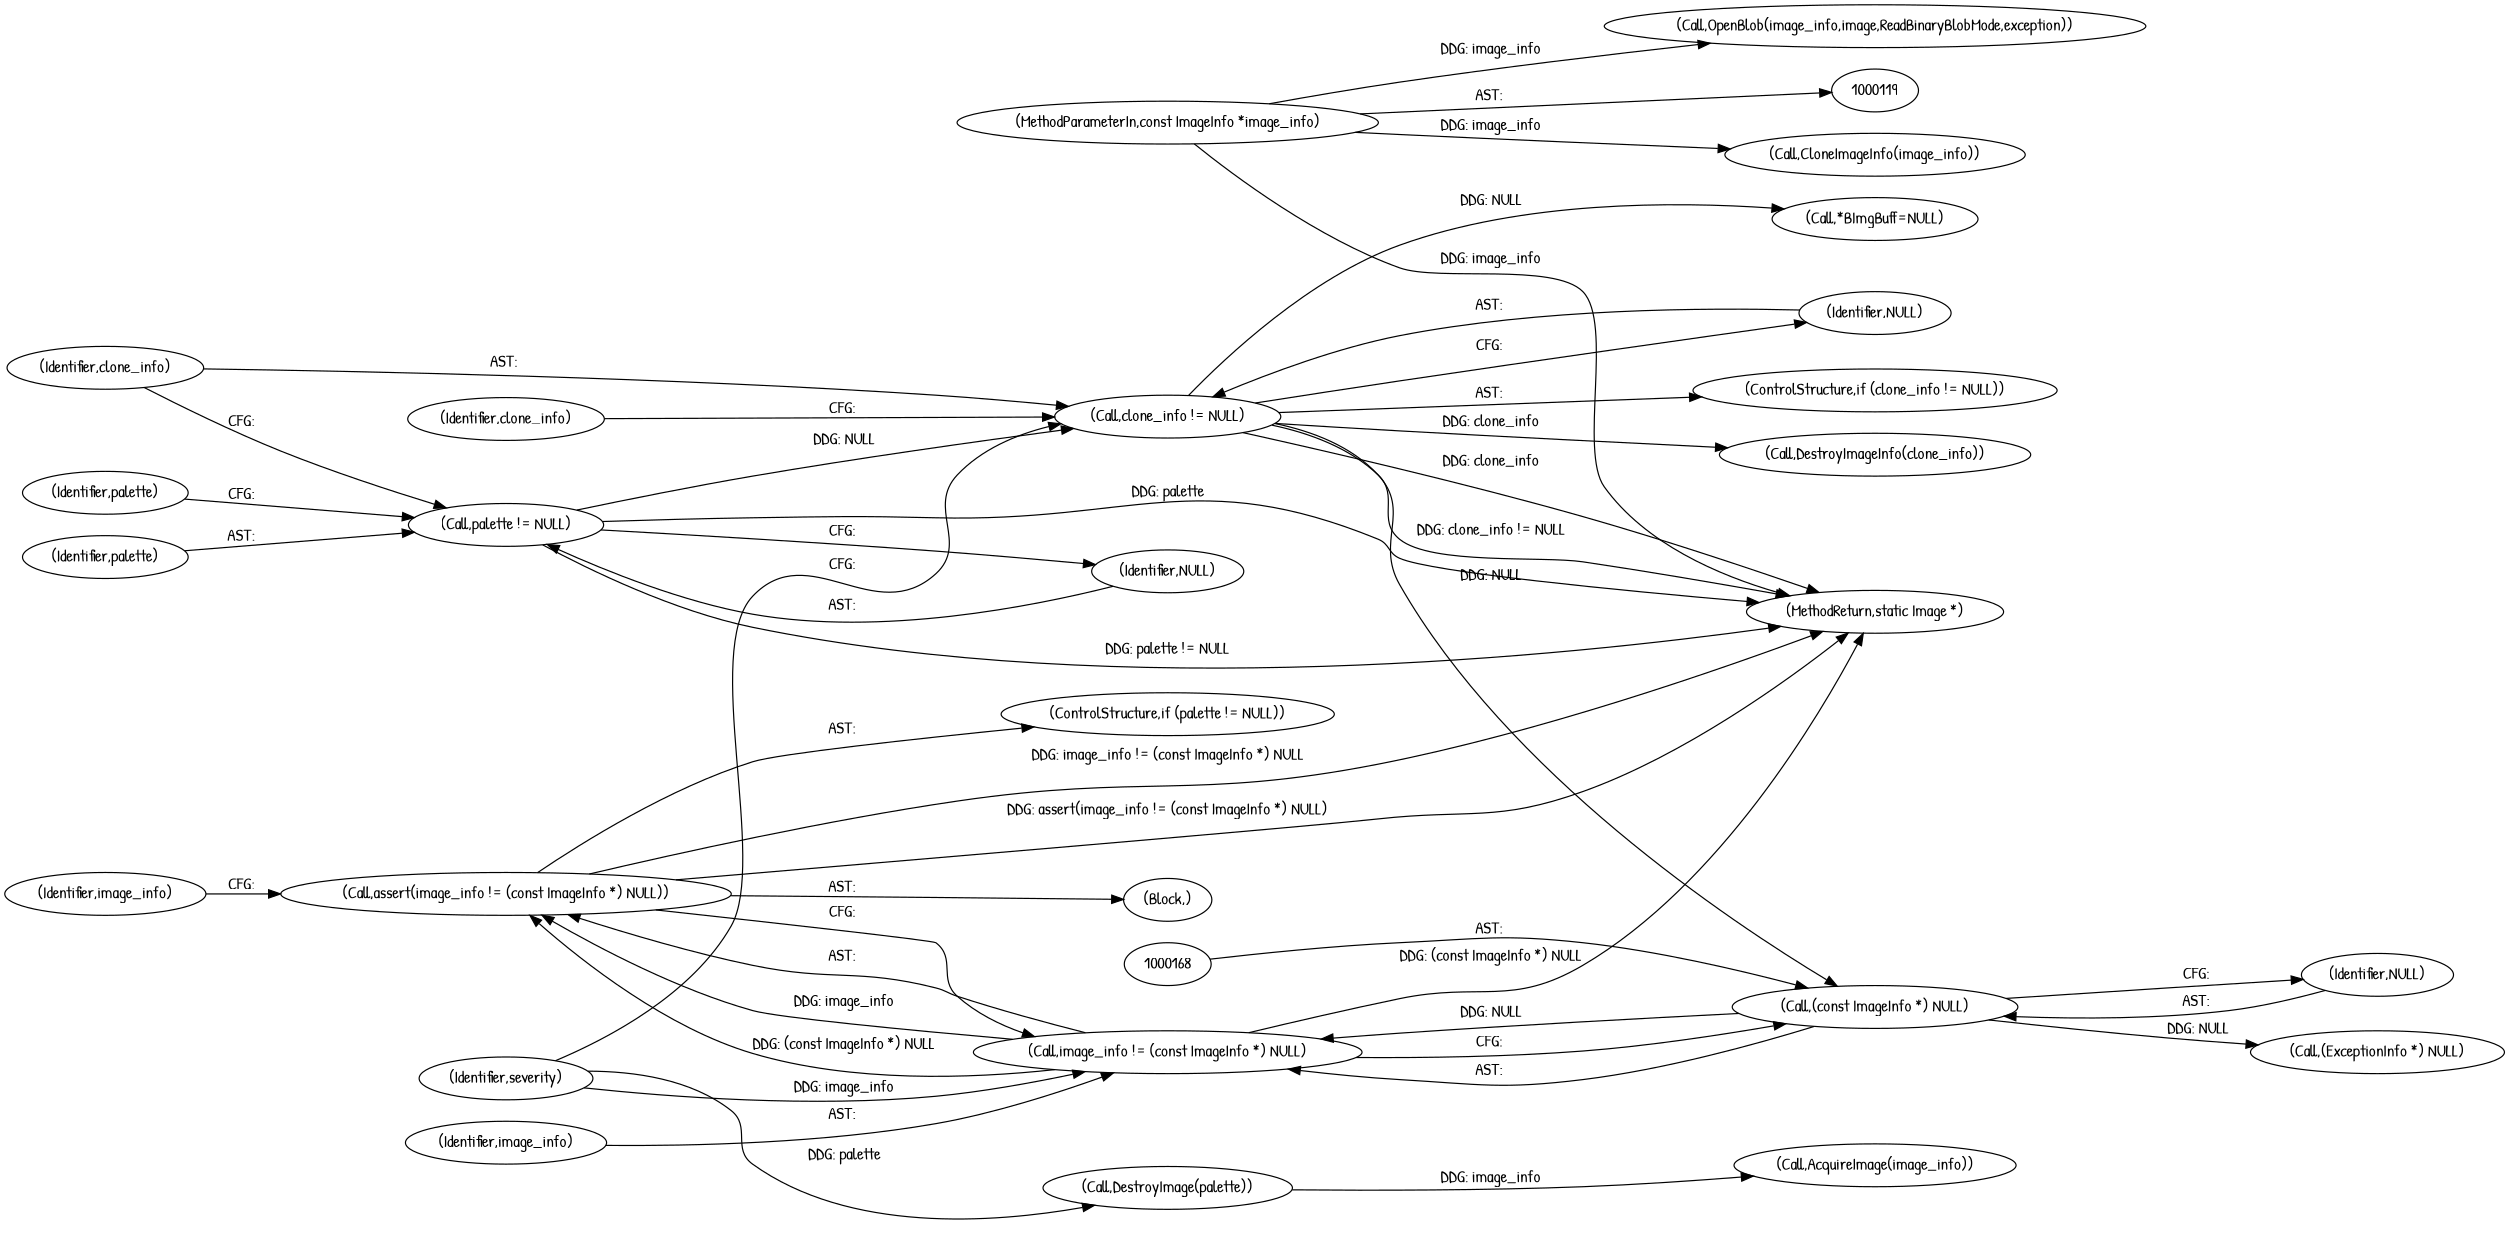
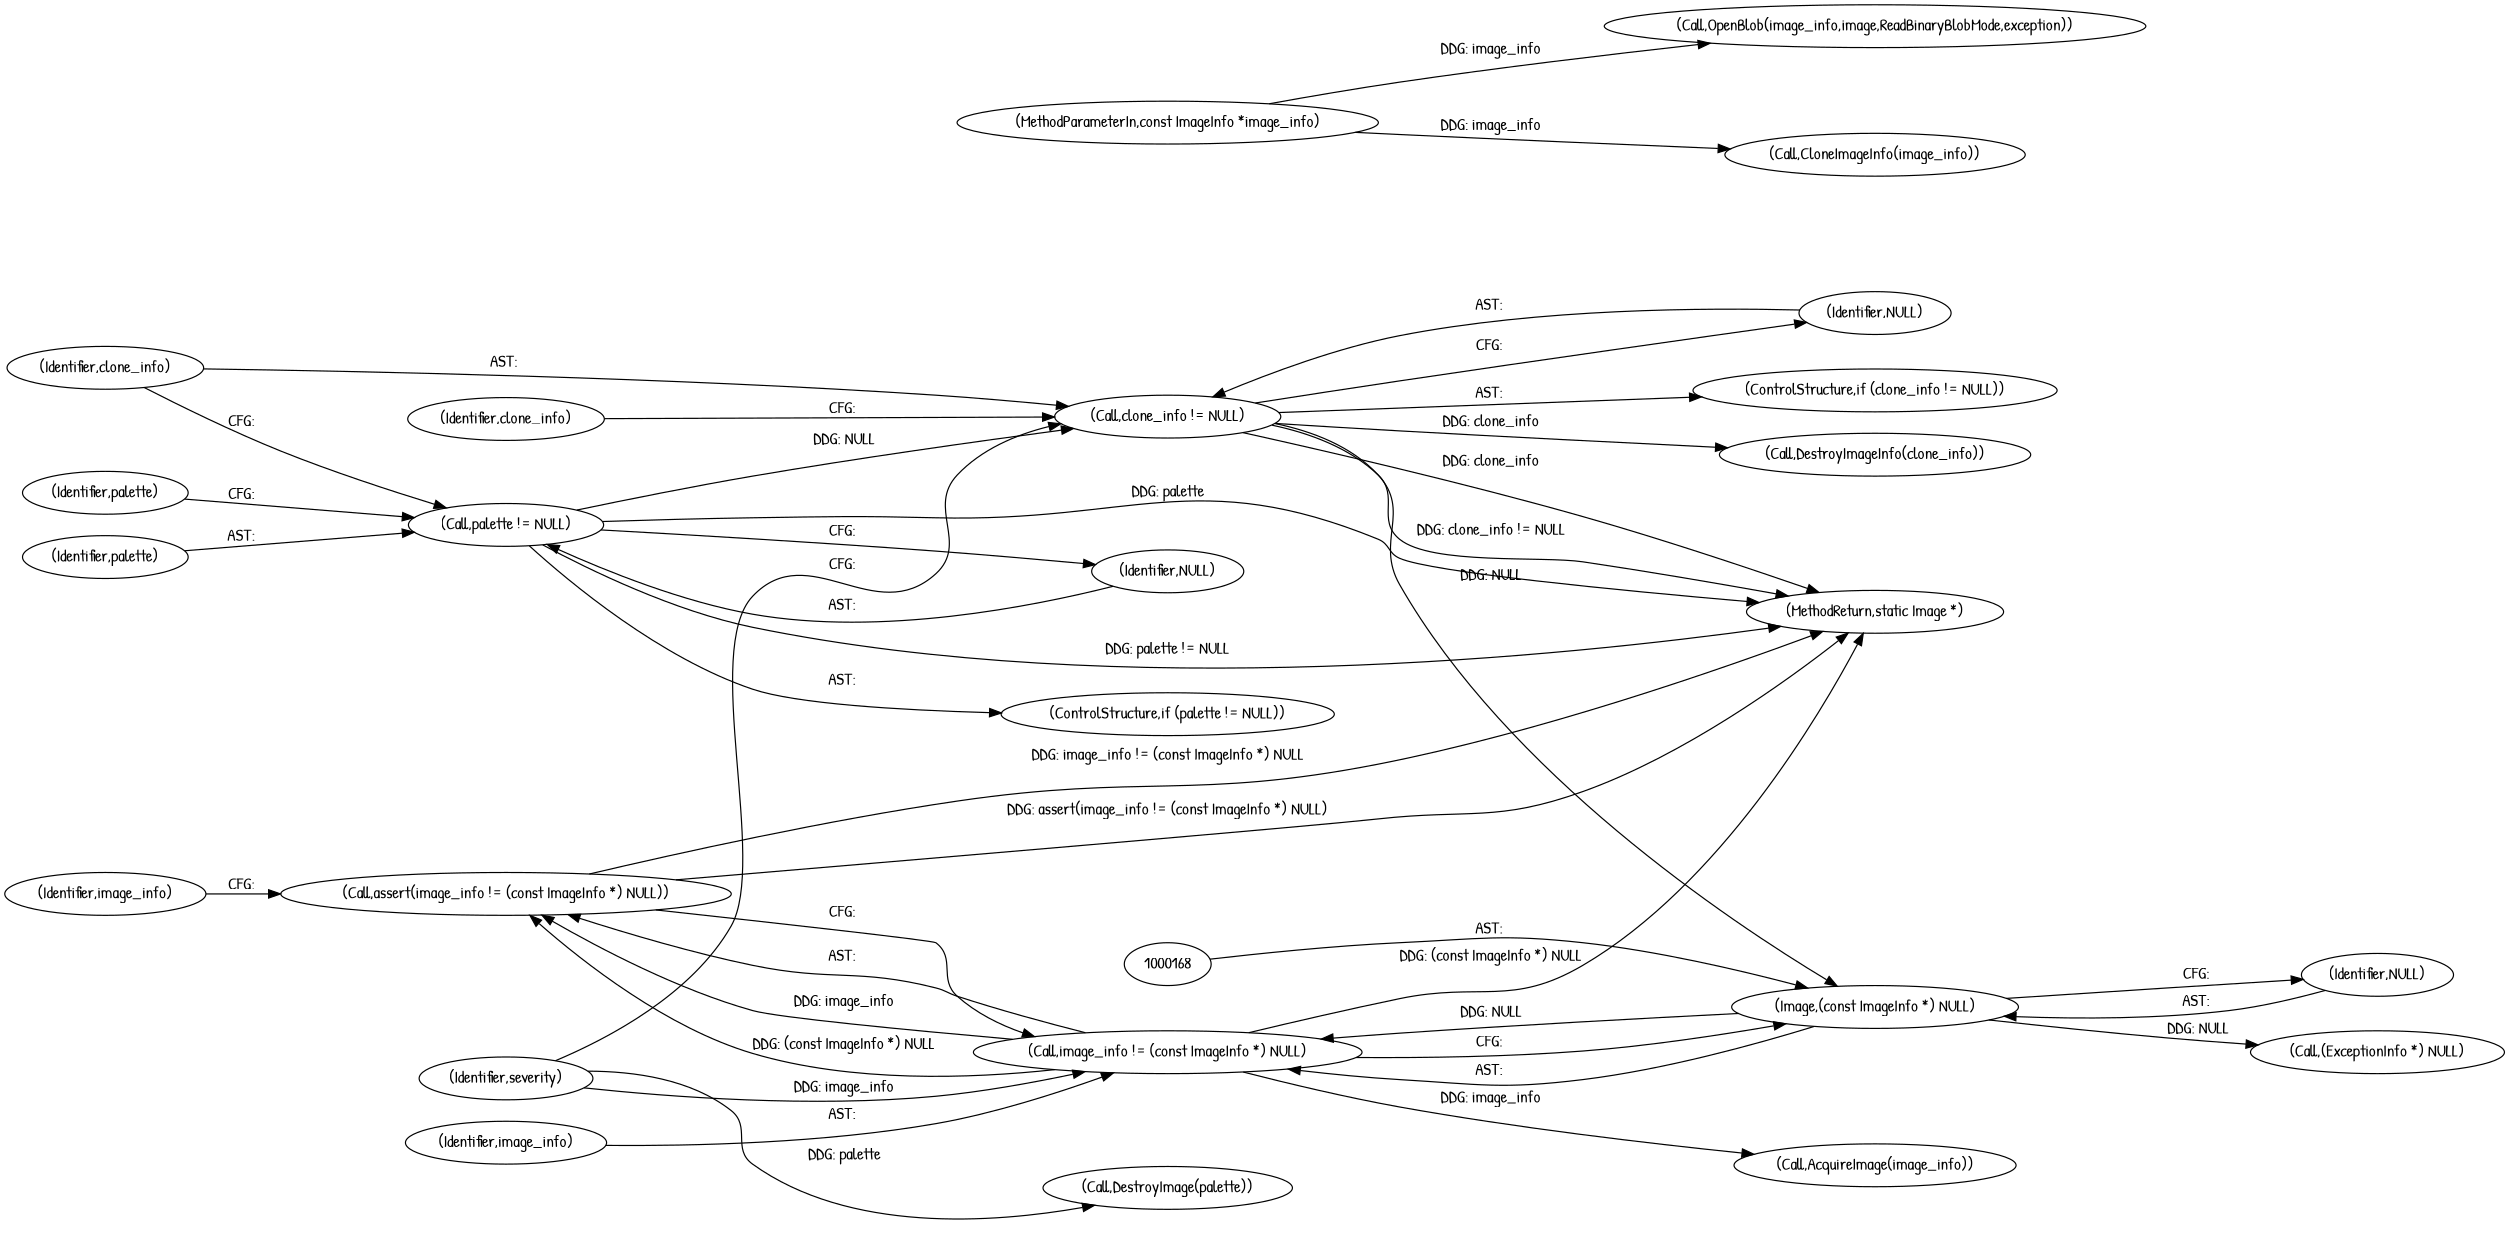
node "1000119": removed
node "(Call,*BImgBuff=NULL)": removed
edge "(MethodParameterIn,const ImageInfo *image_info)" -> "(MethodReturn,static Image *)": removed, label "DDG: image_info"
edge "(Call,assert(image_info != (const ImageInfo *) NULL))" -> "(ControlStructure,if (palette != NULL))": now "(Call,palette != NULL)" -> "(ControlStructure,if (palette != NULL))"
node "(Block,)": removed
node "(Call,(const ImageInfo *) NULL)": label "(Call,(const ImageInfo *) NULL)" -> "(Image,(const ImageInfo *) NULL)"
edge "(Call,DestroyImage(palette))" -> "(Call,AcquireImage(image_info))": now "(Call,image_info != (const ImageInfo *) NULL)" -> "(Call,AcquireImage(image_info))"
